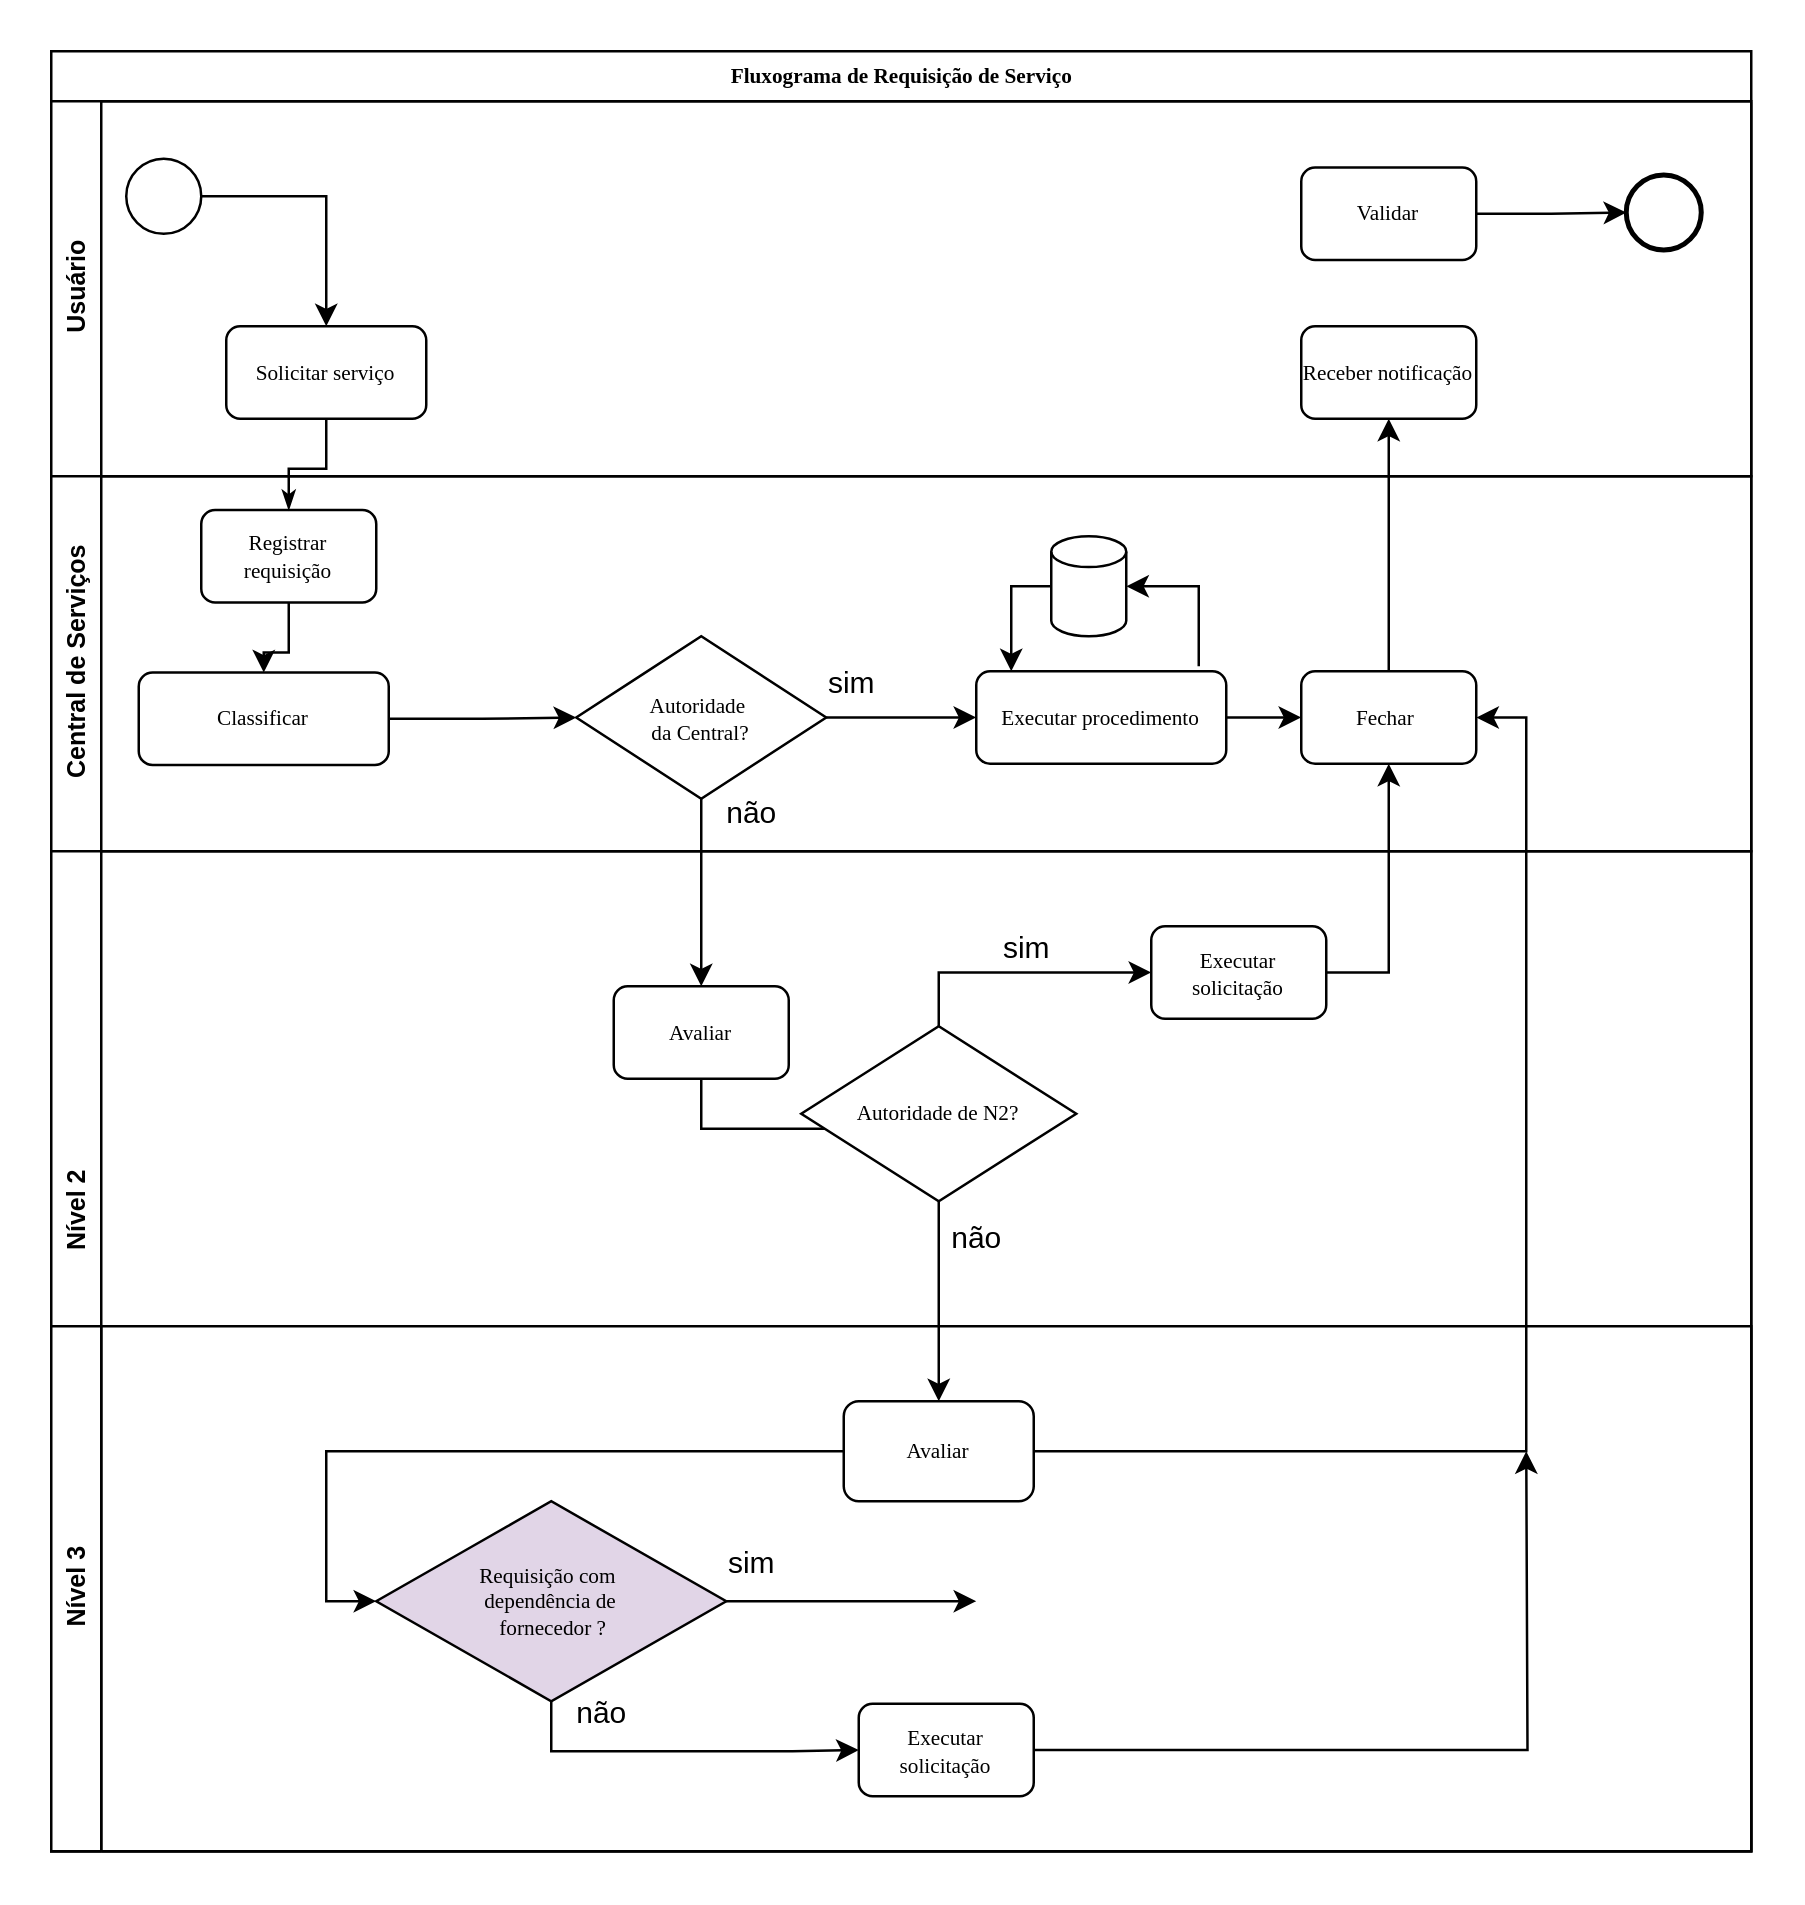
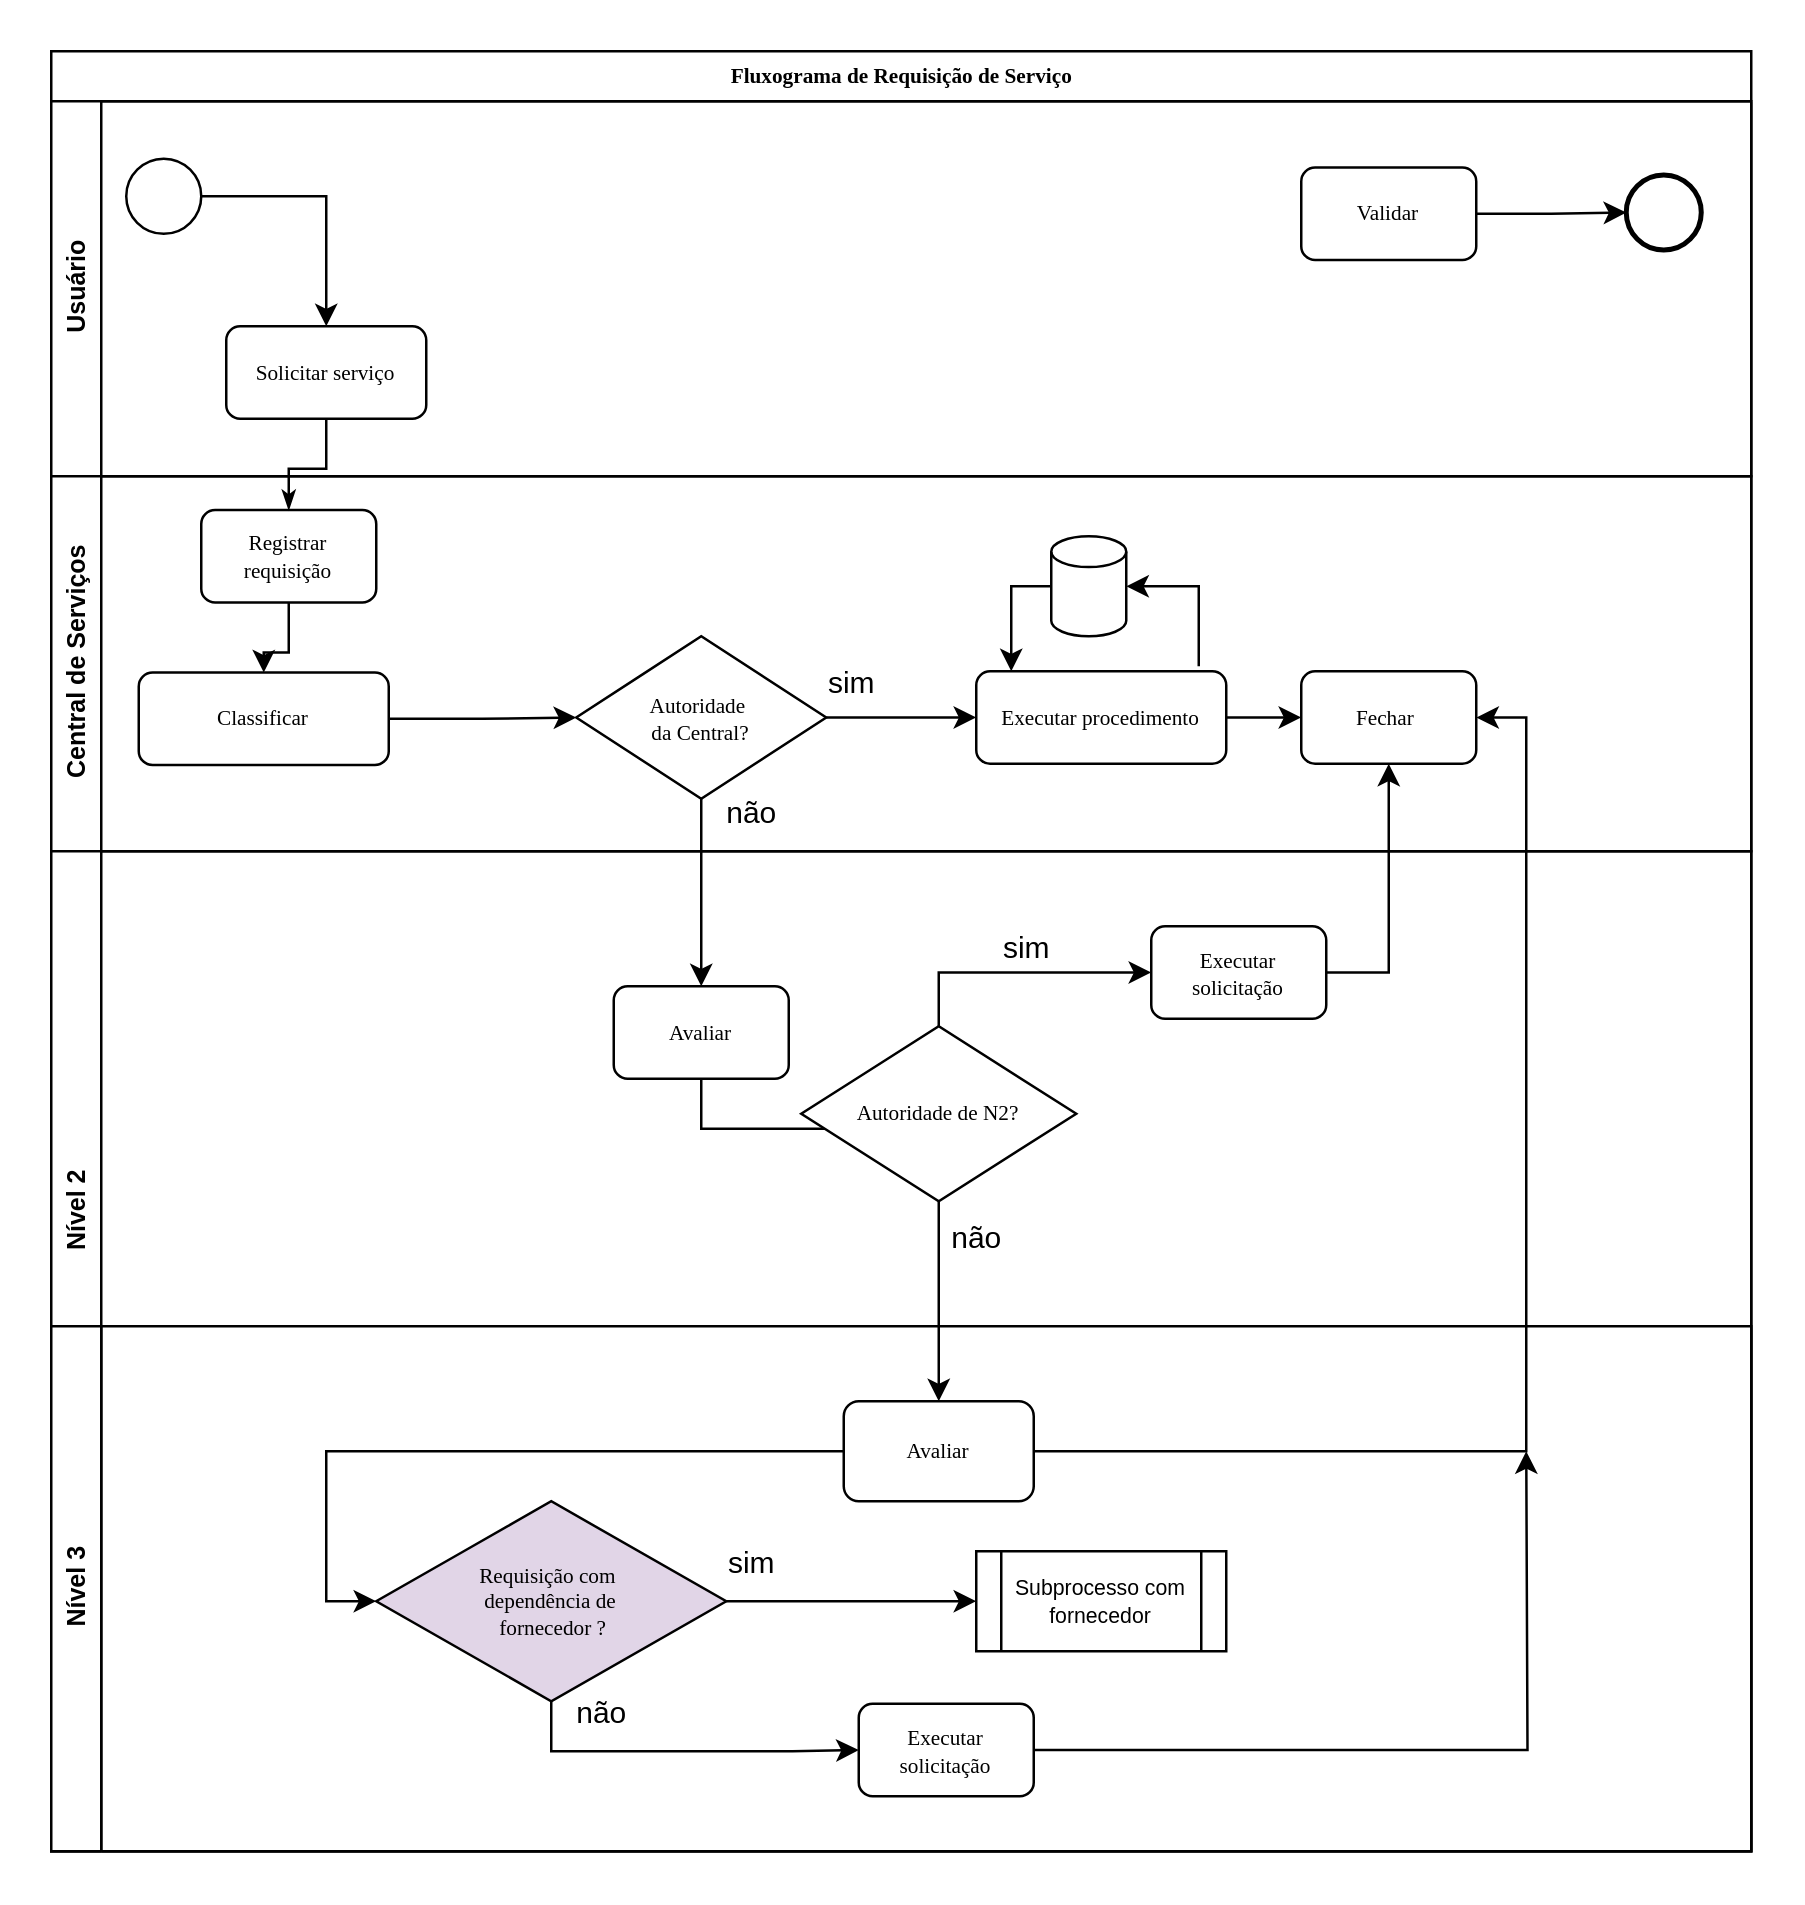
node "Receber notificação": removed
edge "Fechar" -> "Receber notificação": removed
node "Subprocesso com fornecedor": added
